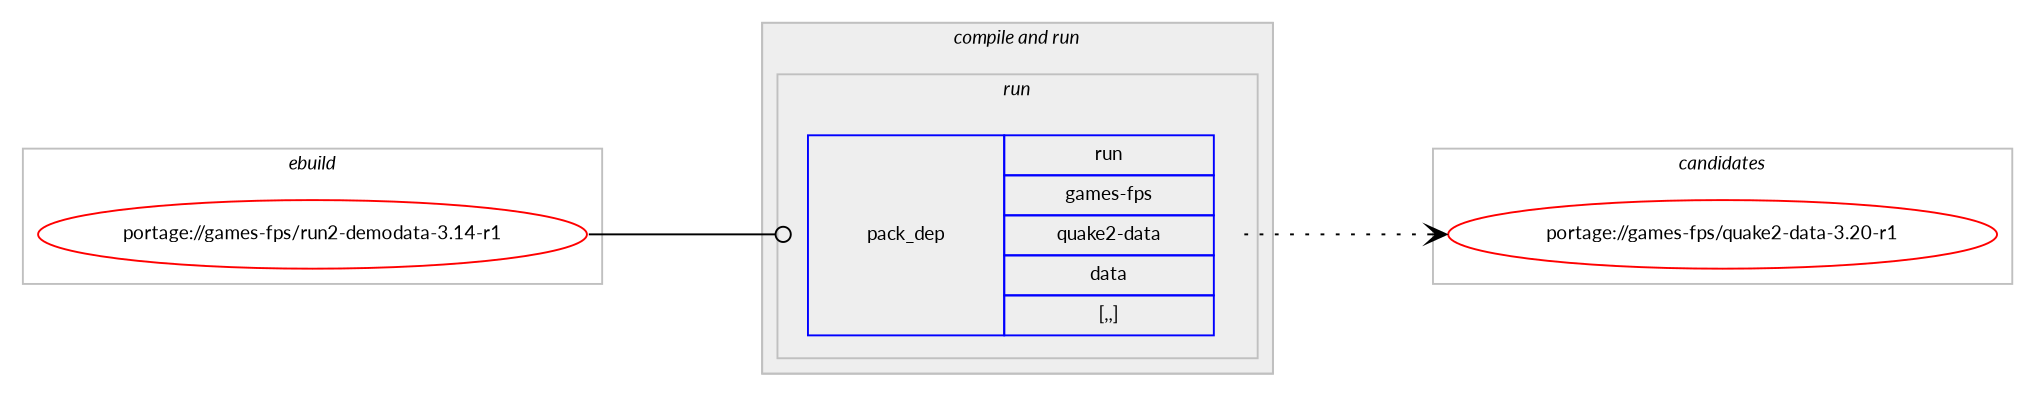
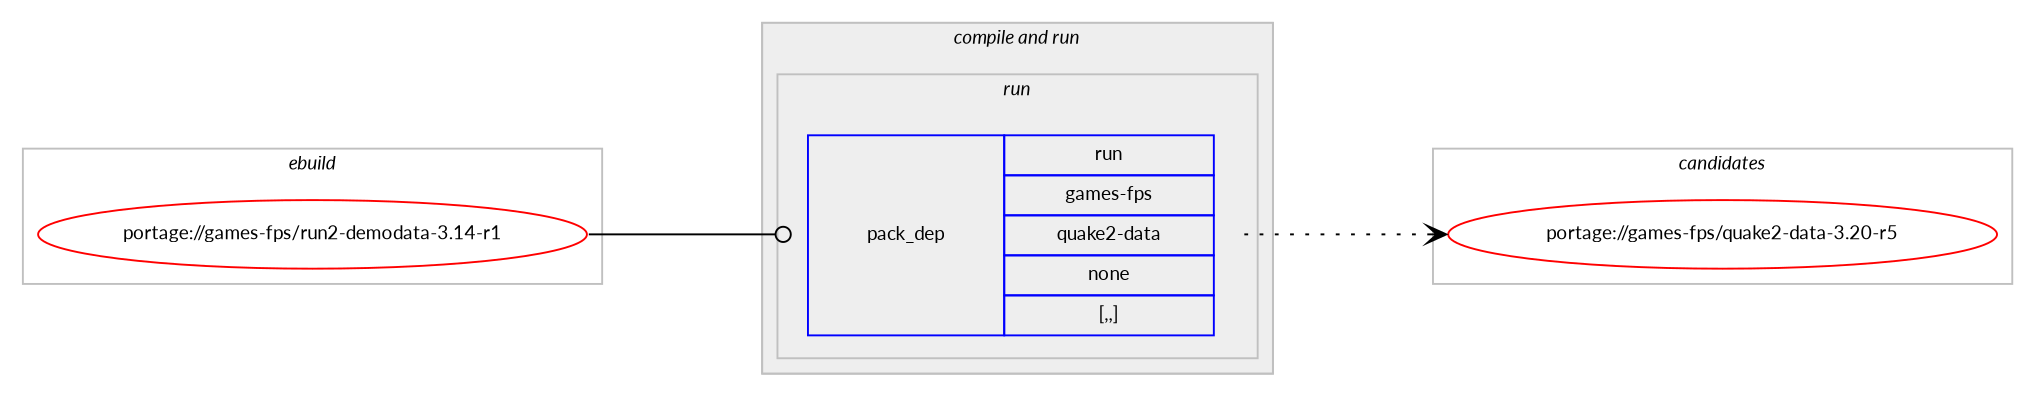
node "portage://games-fps/quake2-data-3.20-r1": label "portage://games-fps/quake2-data-3.20-r1" -> "portage://games-fps/quake2-data-3.20-r5"
node "pack_dep": text "data" -> "none"
